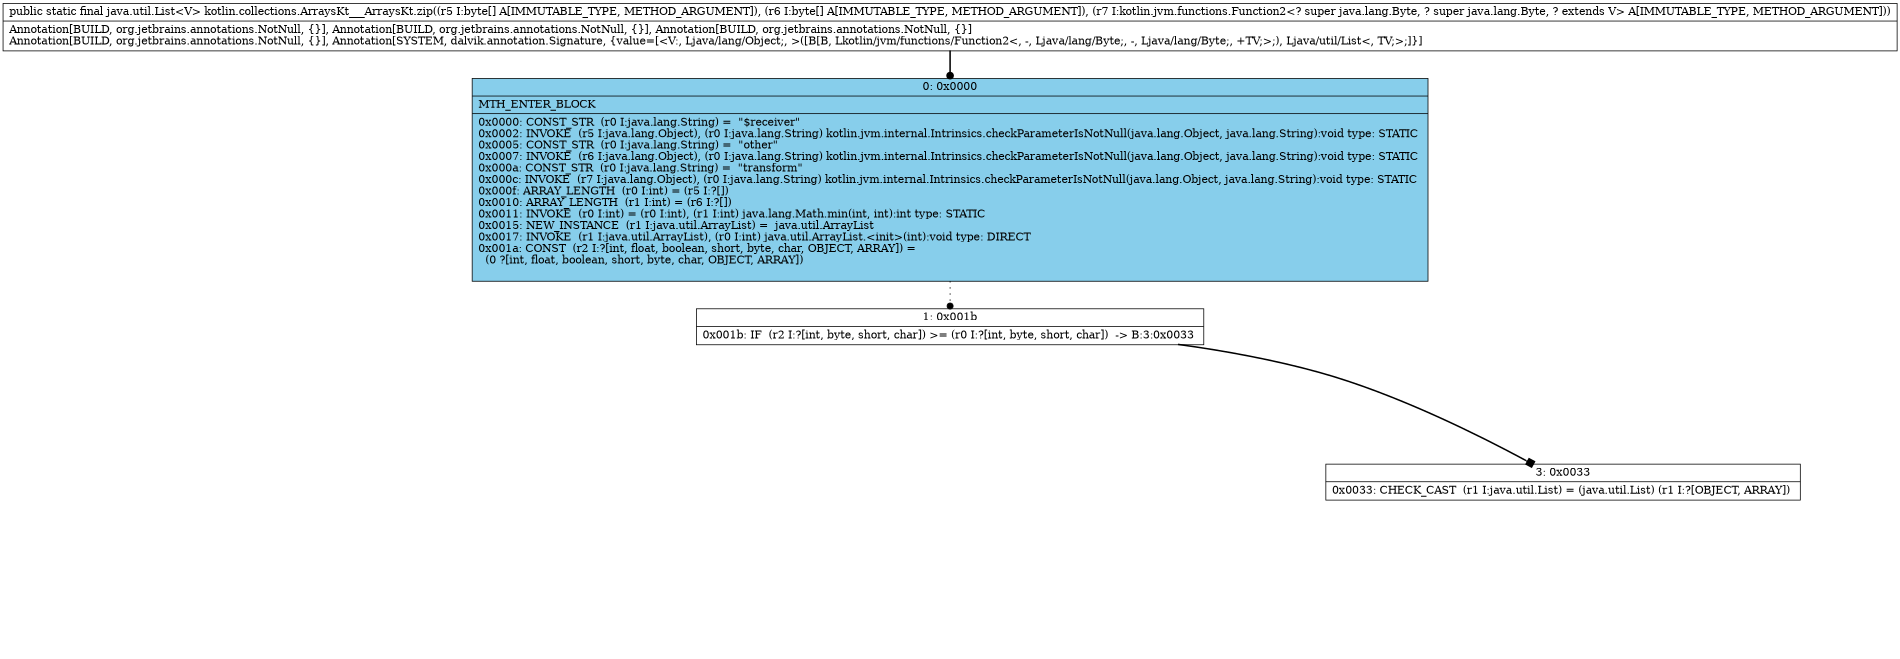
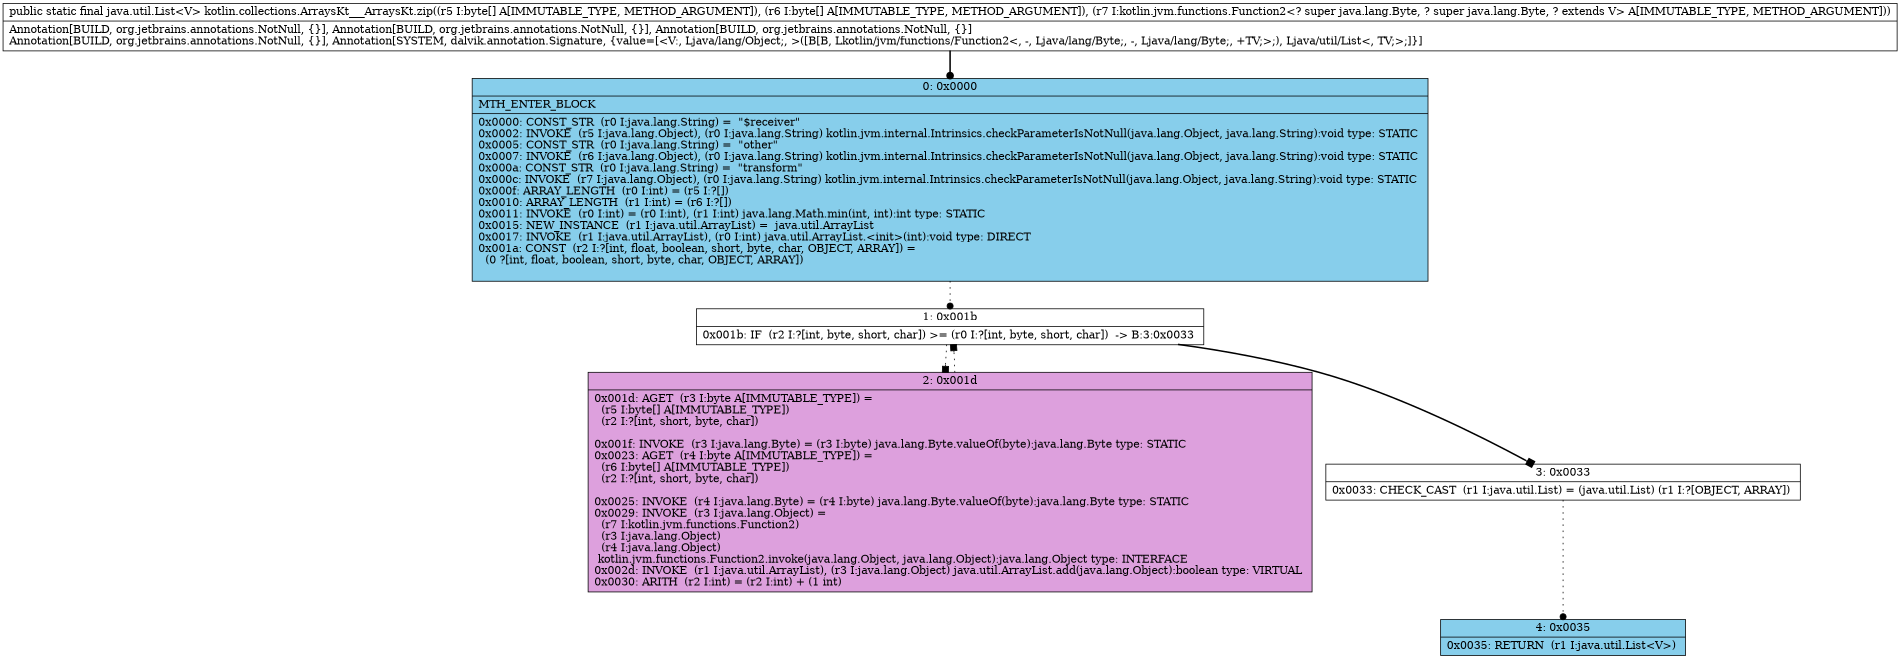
node "2: 0x001d": added
node "4: 0x0035": added
